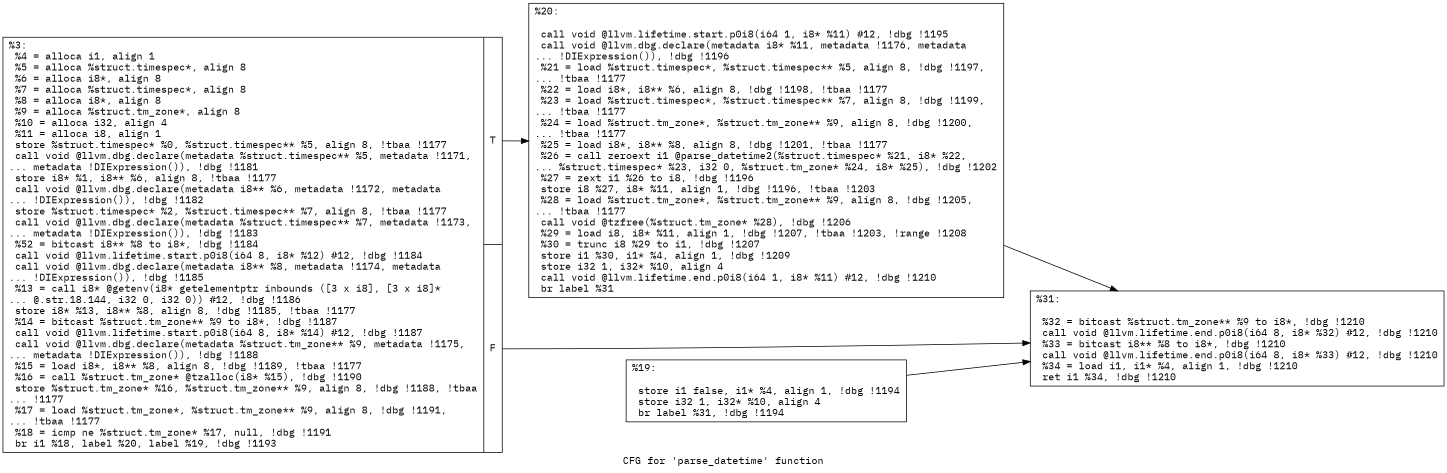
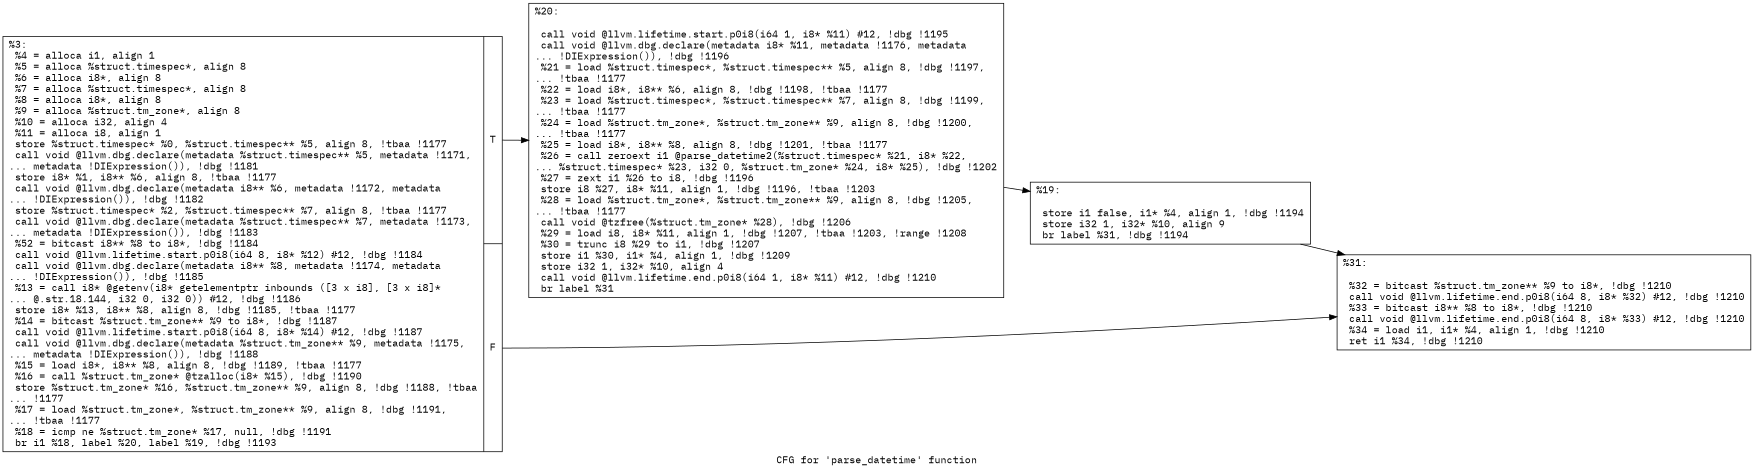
edge "%20:" -> "%31:": now "%20:" -> "%19:"
node "%19:": text "store i32 1, i32* %10, align 4" -> "store i32 1, i32* %10, align 9"
